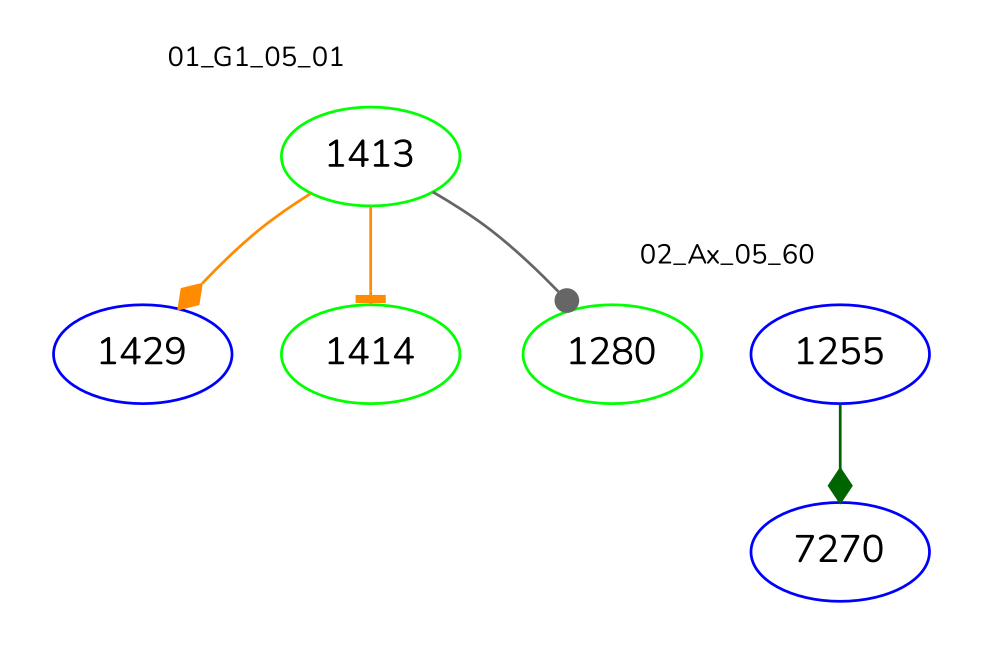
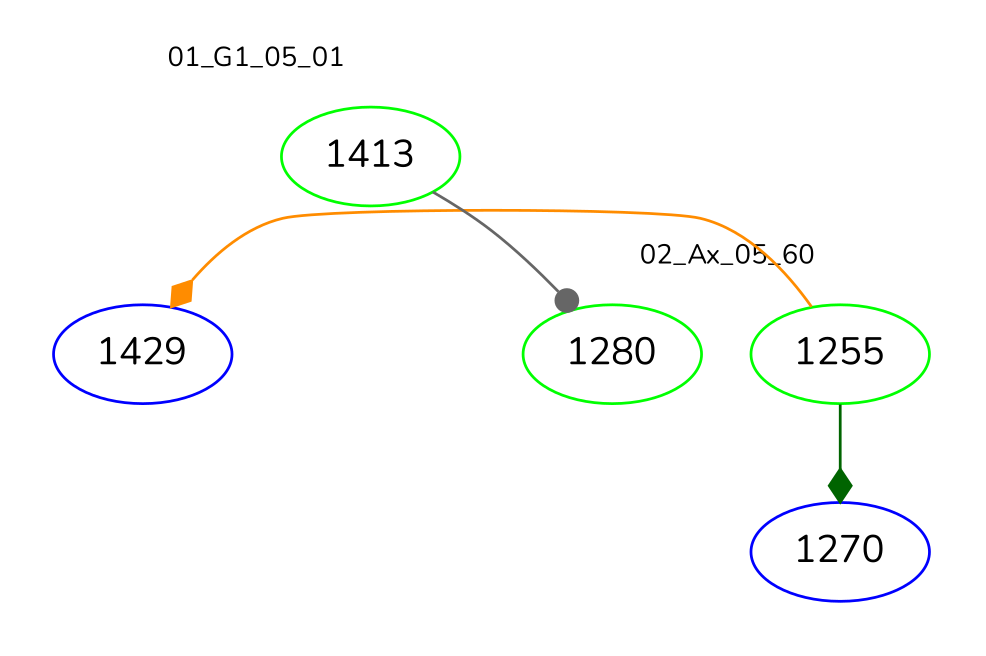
edge "1413" -> "1429": now "1255" -> "1429"
node "1414": removed
node "1255": color blue -> green
node "7270": label "7270" -> "1270"
